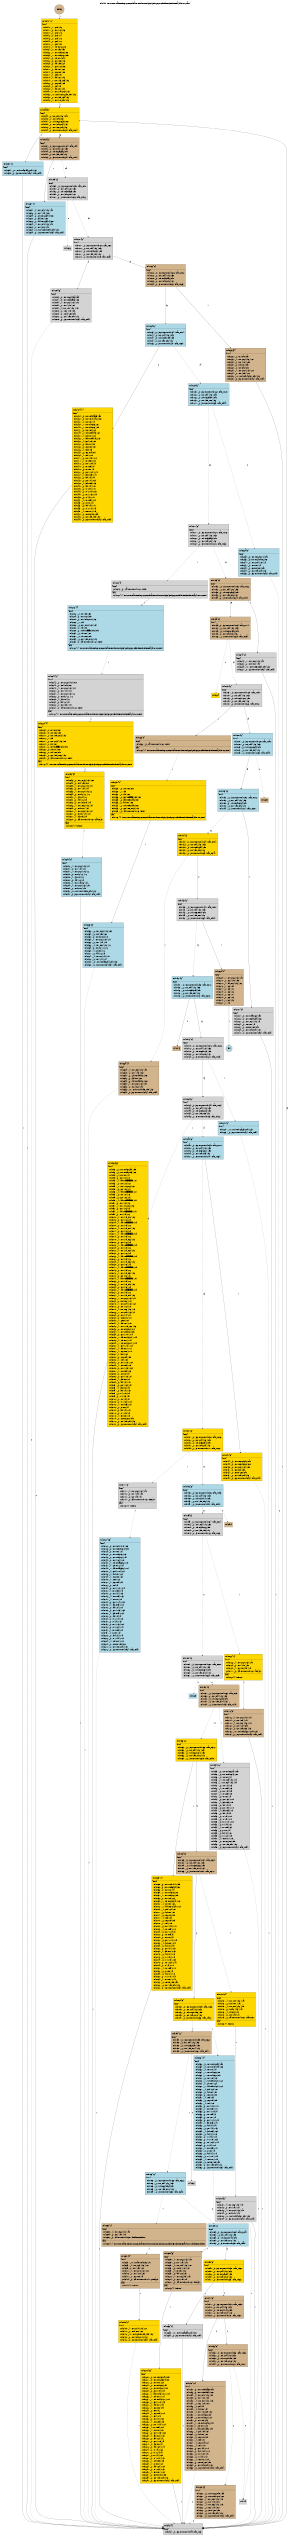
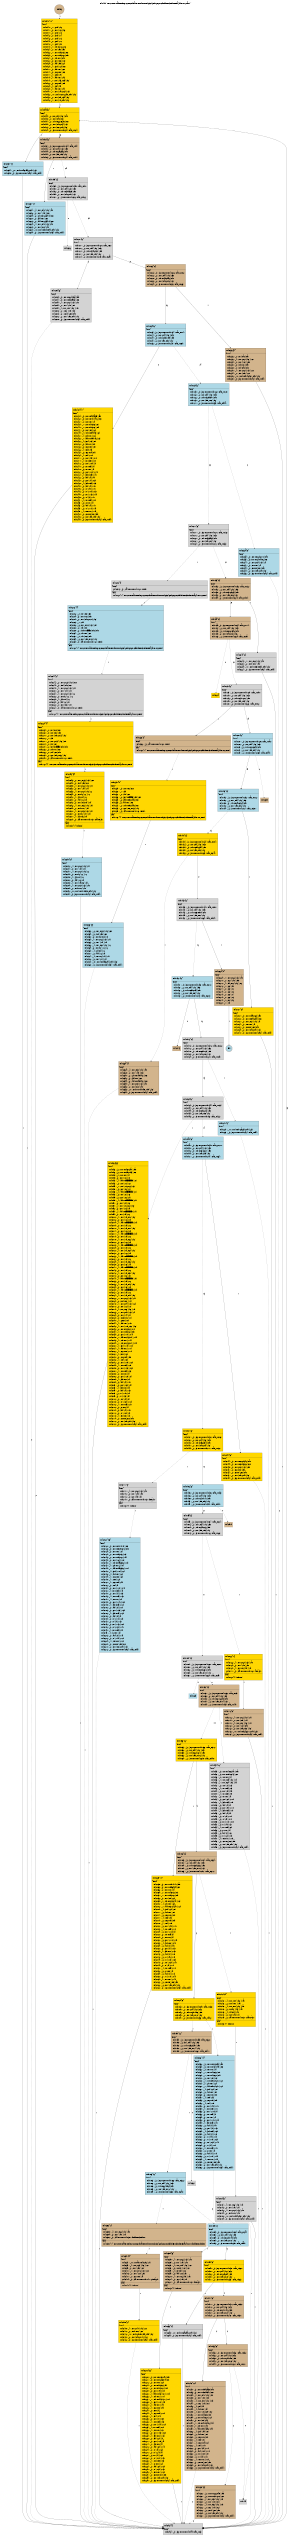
node "0x402127 [30]": fillcolor lightgrey -> gold
